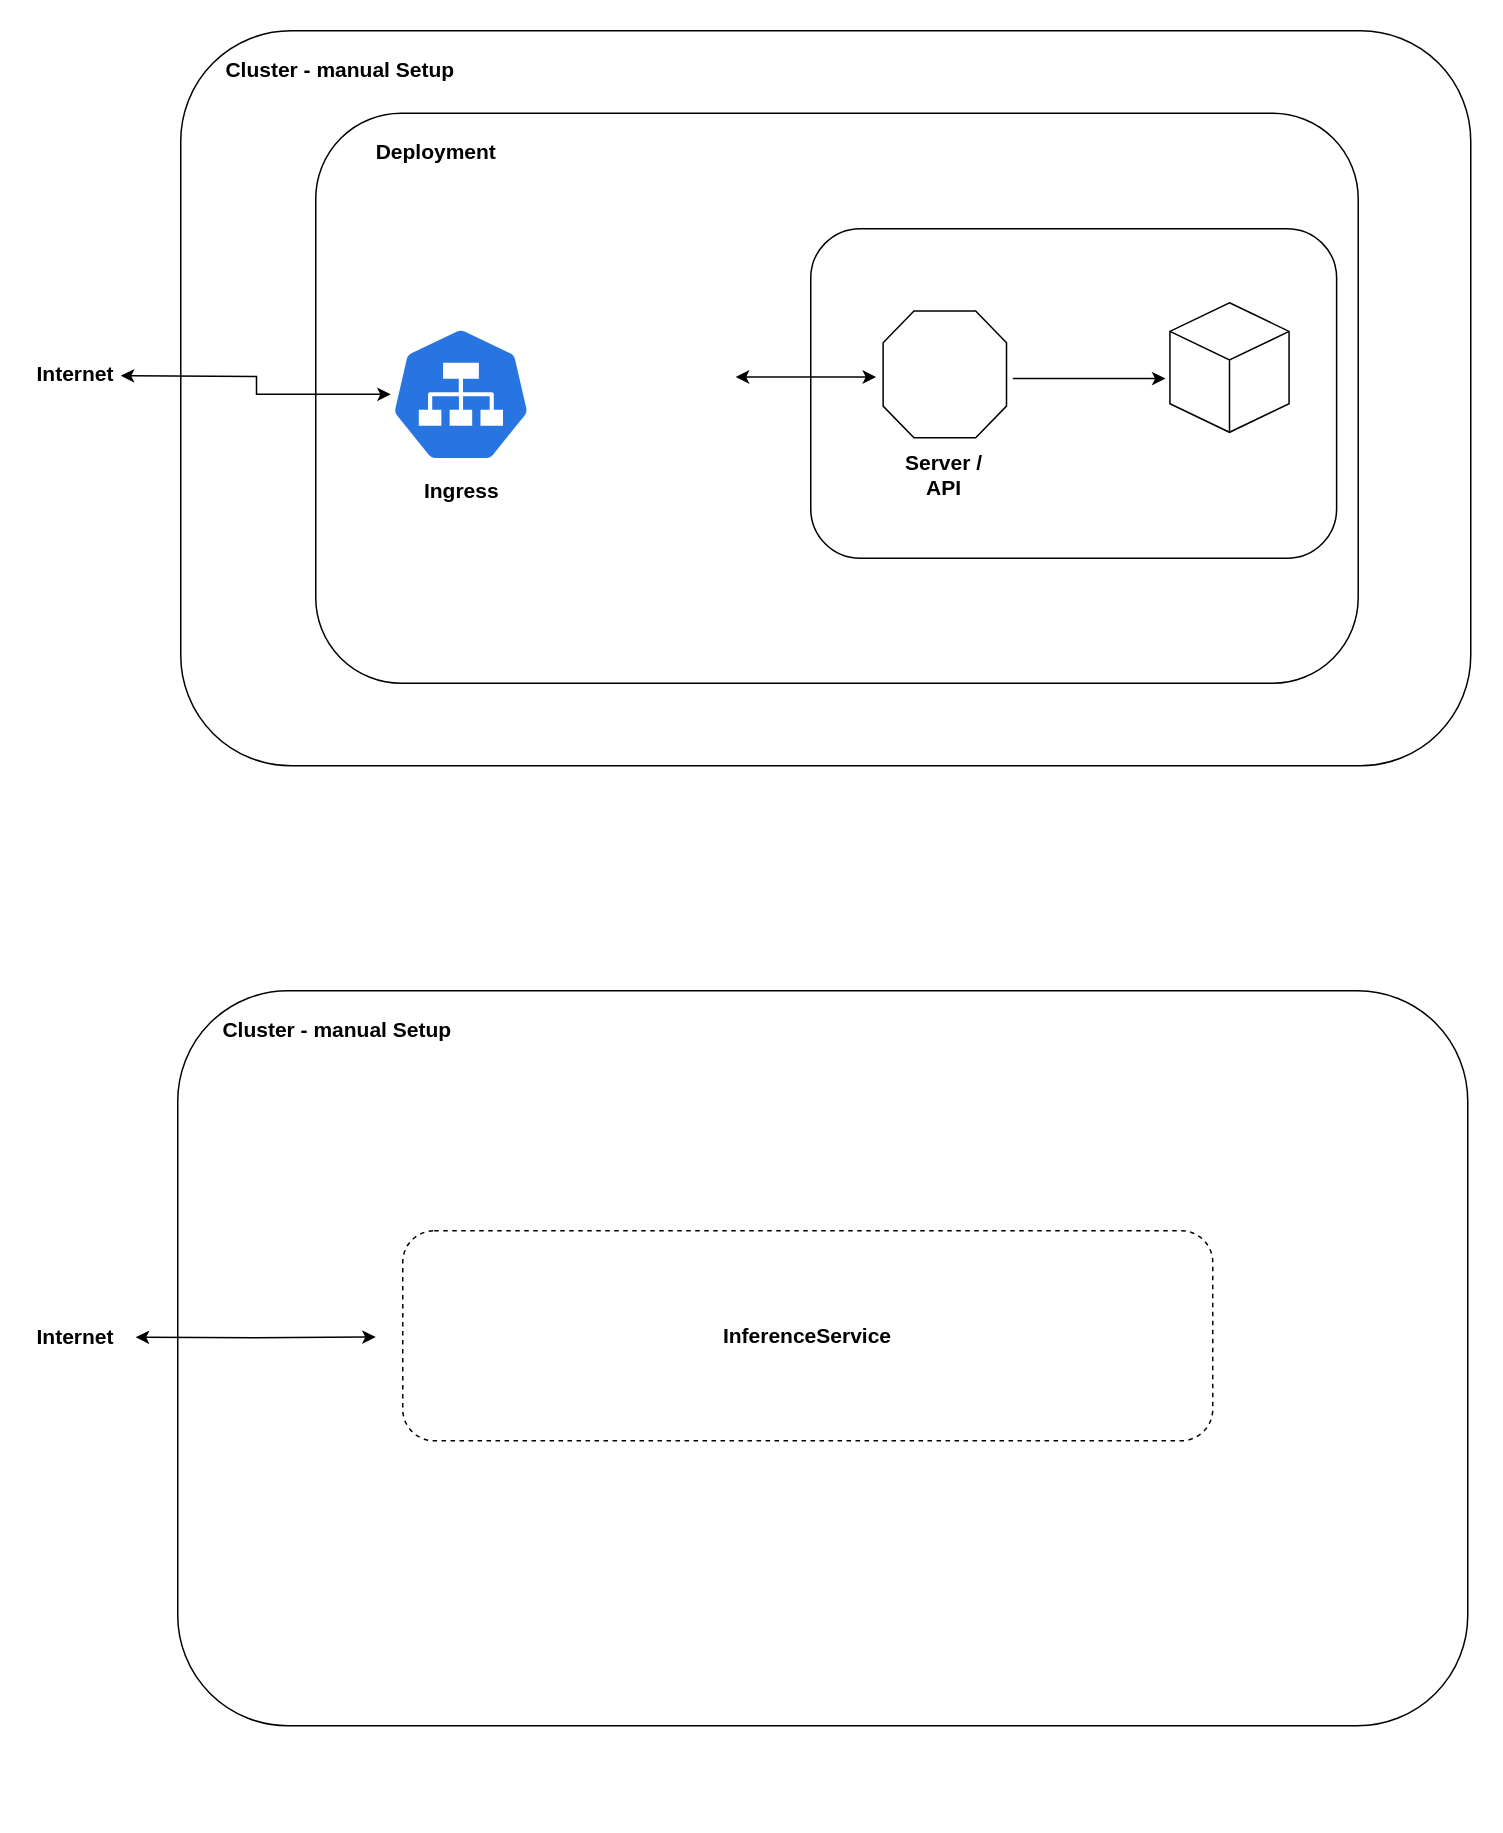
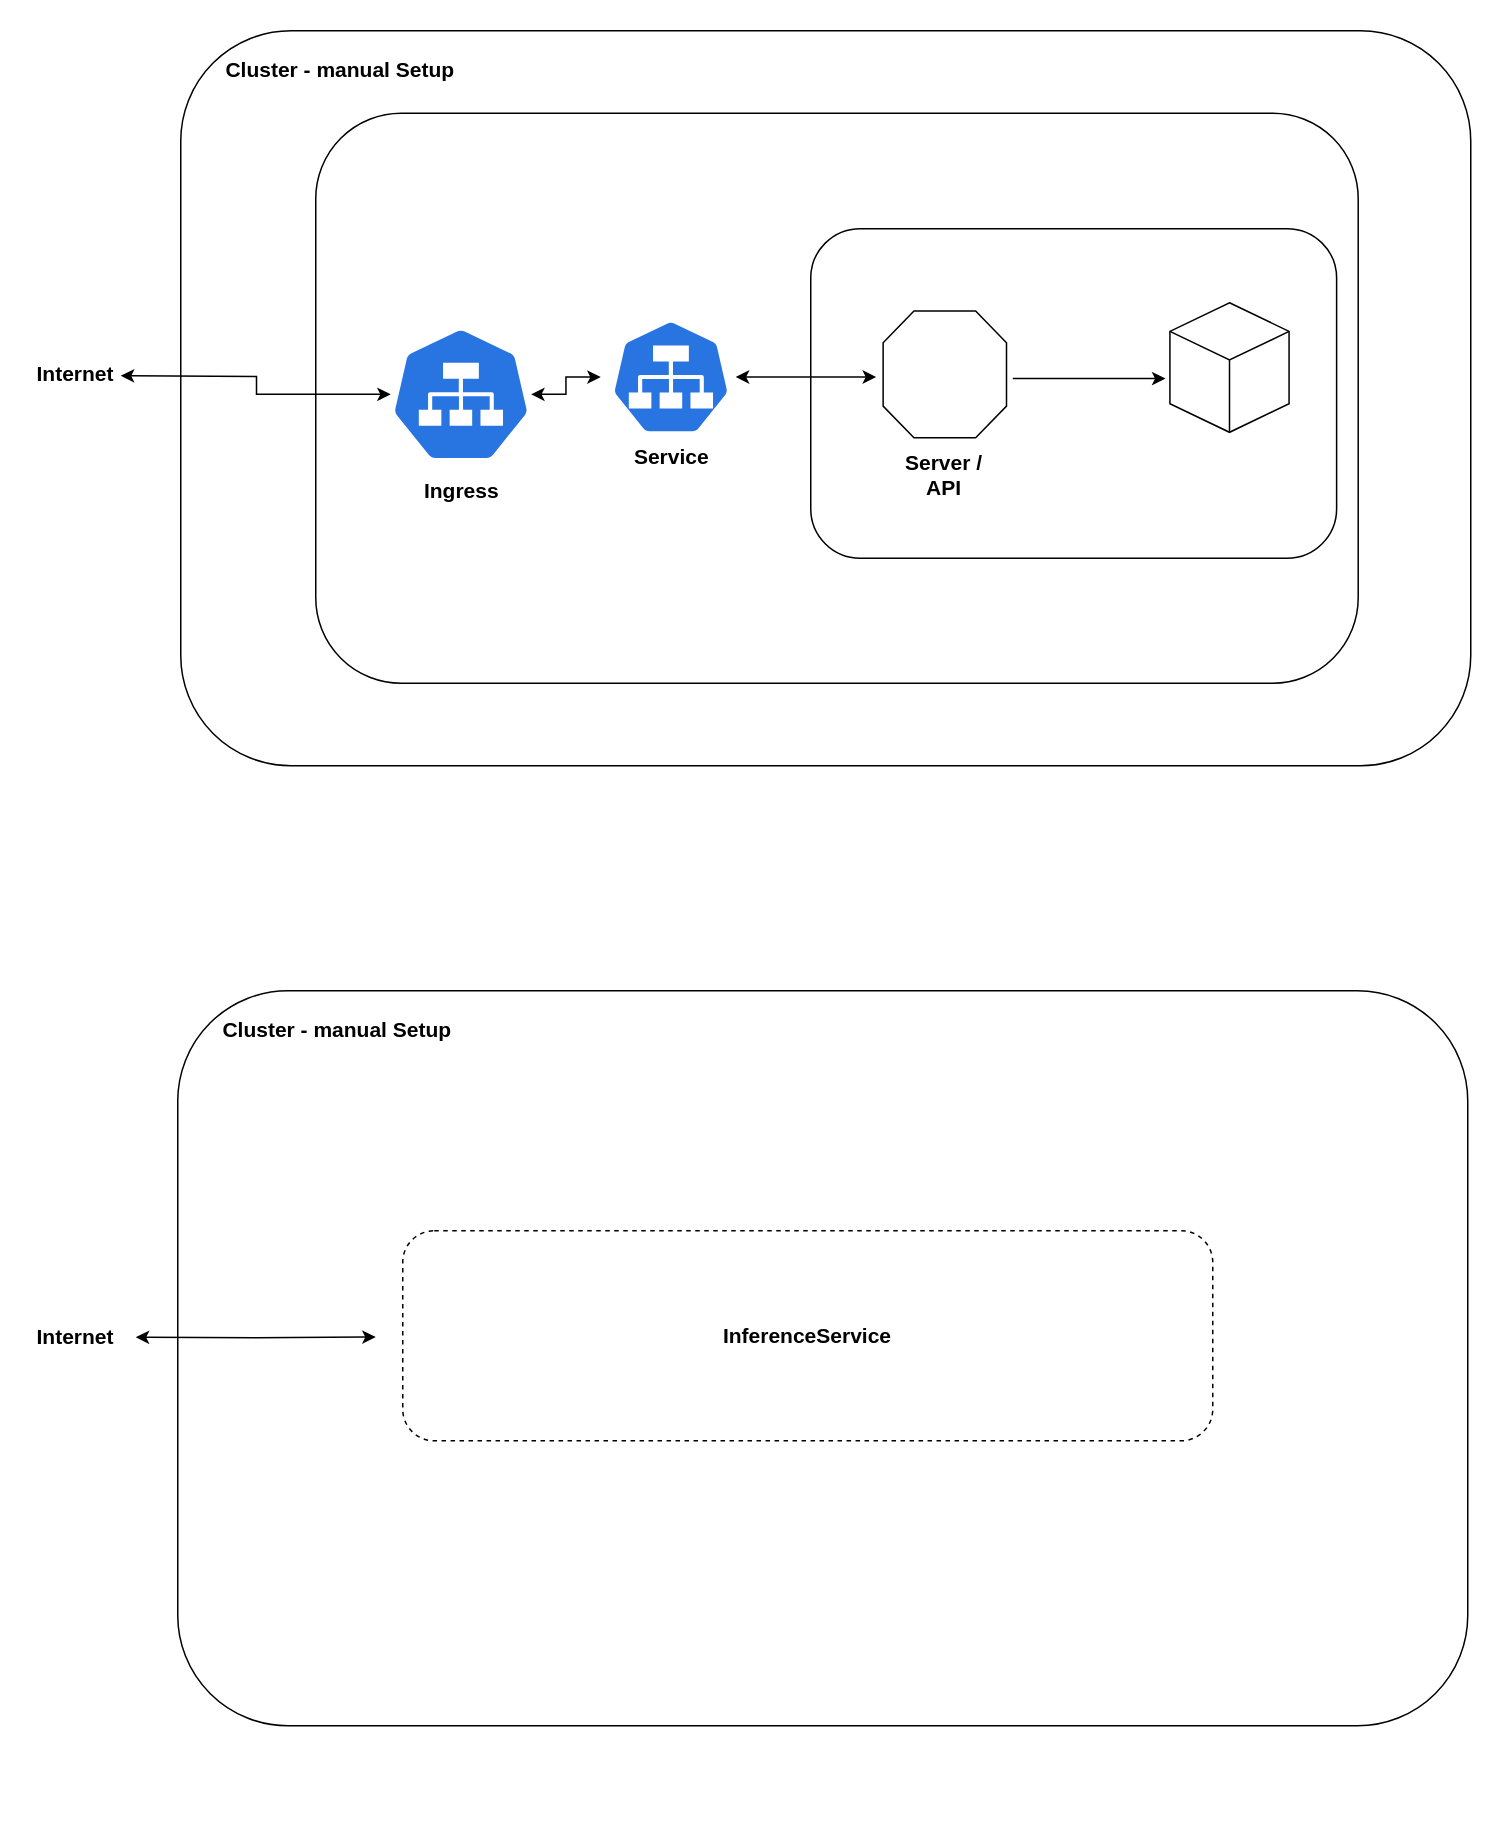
node "Deployment": removed
node "Service": added
edge "Service" -- "Ingress": added
